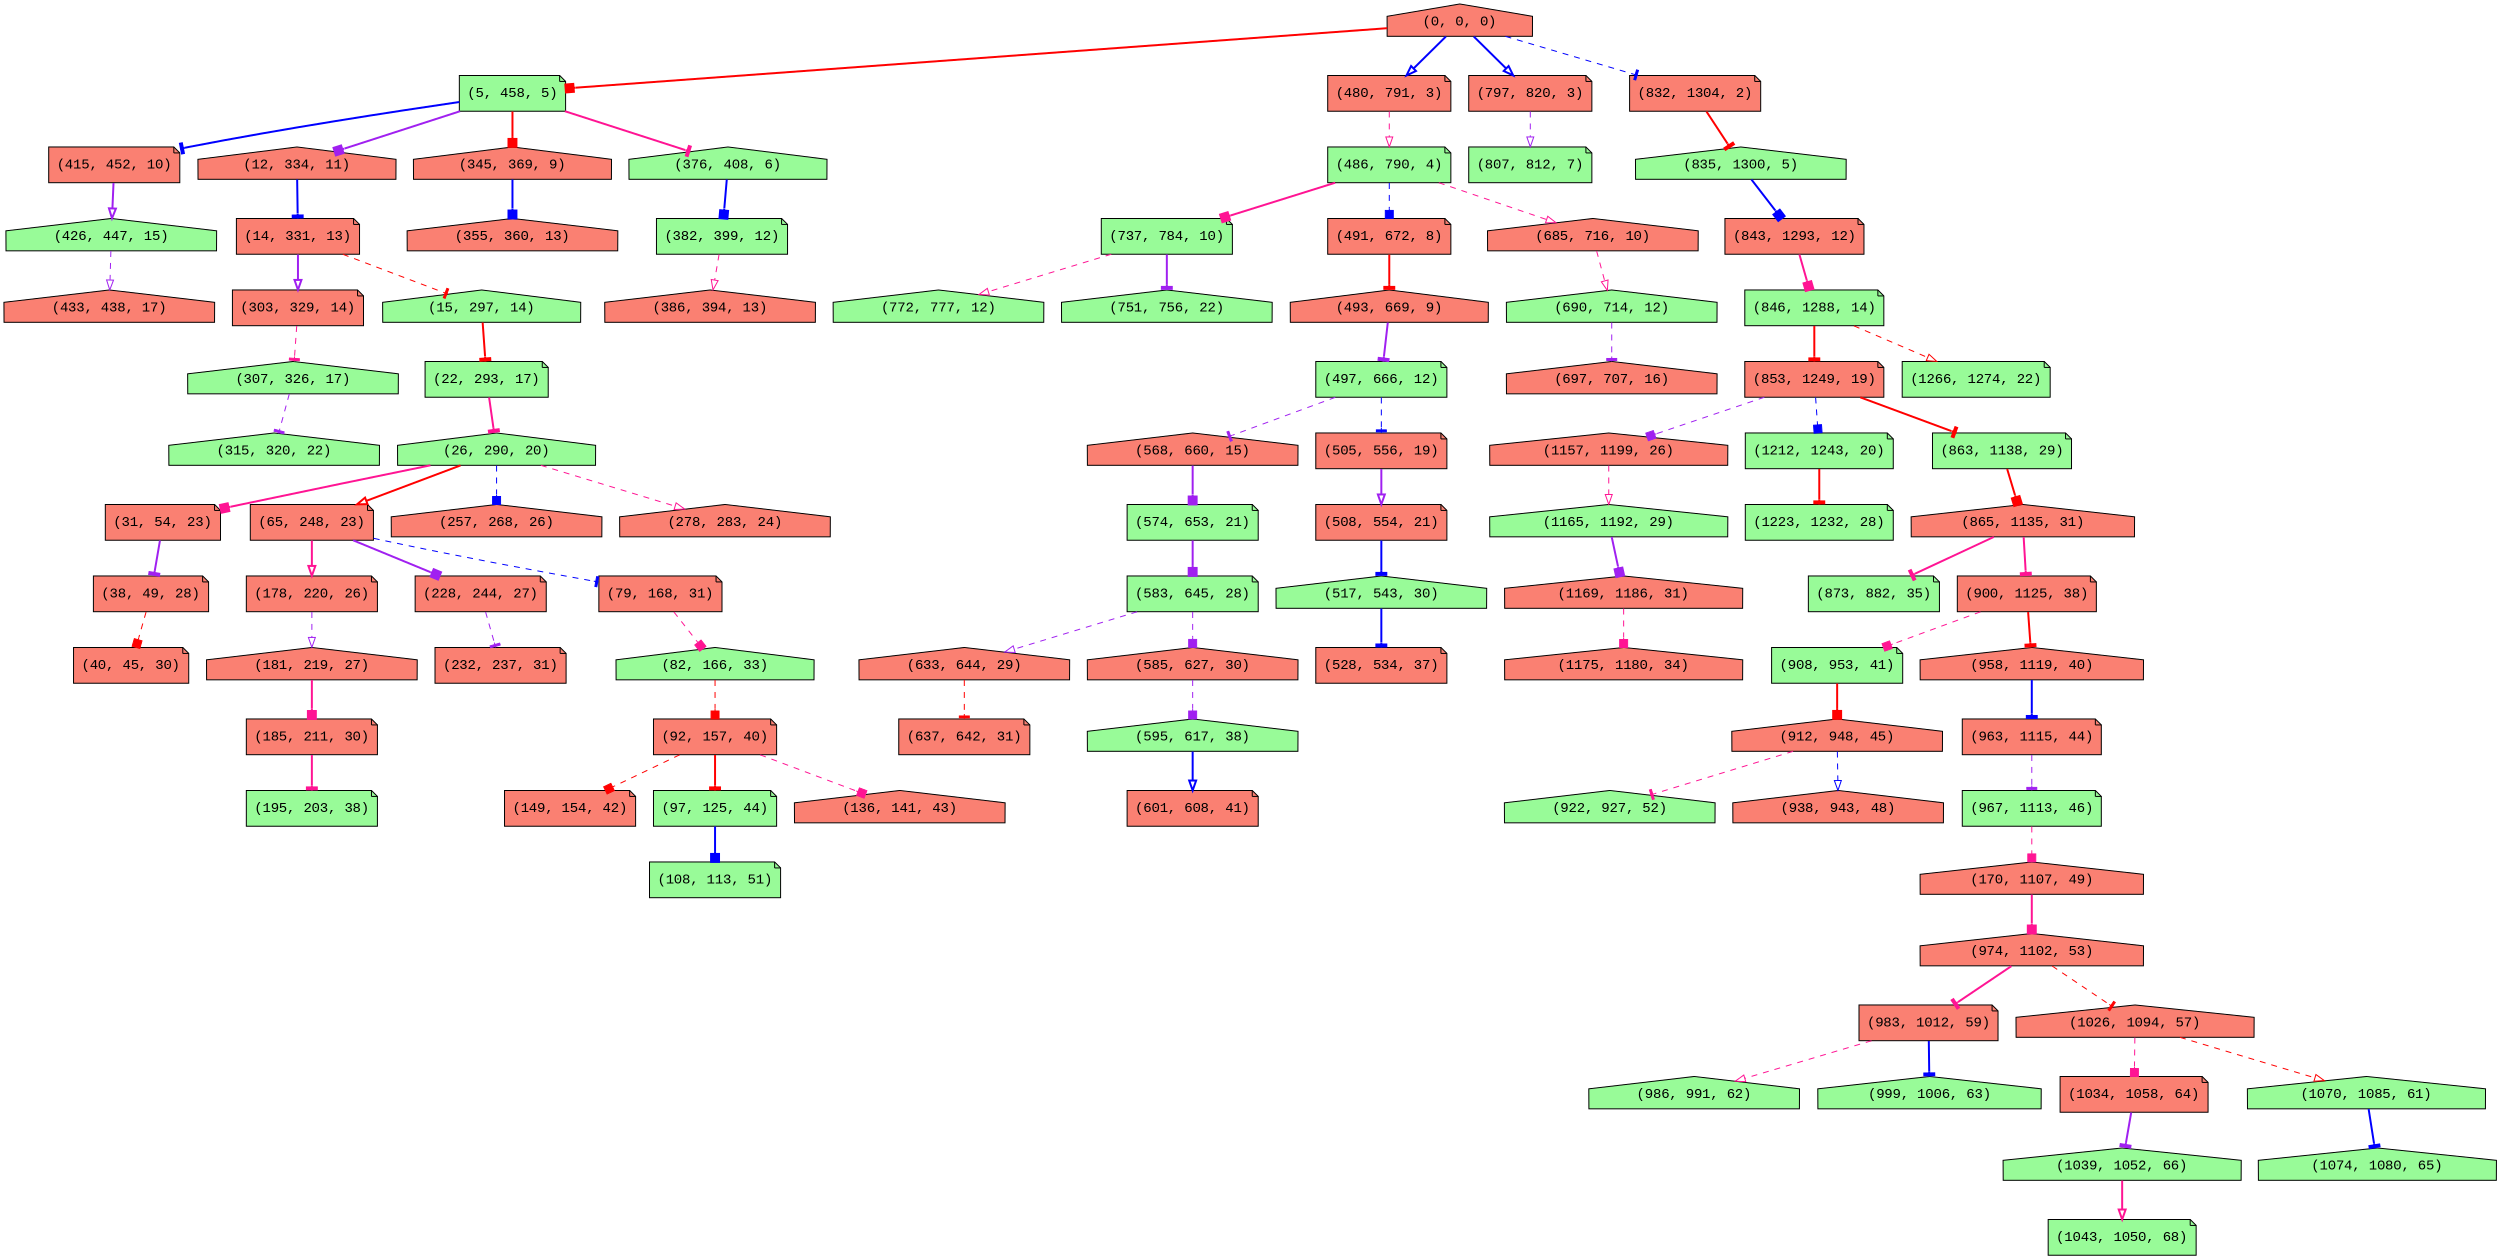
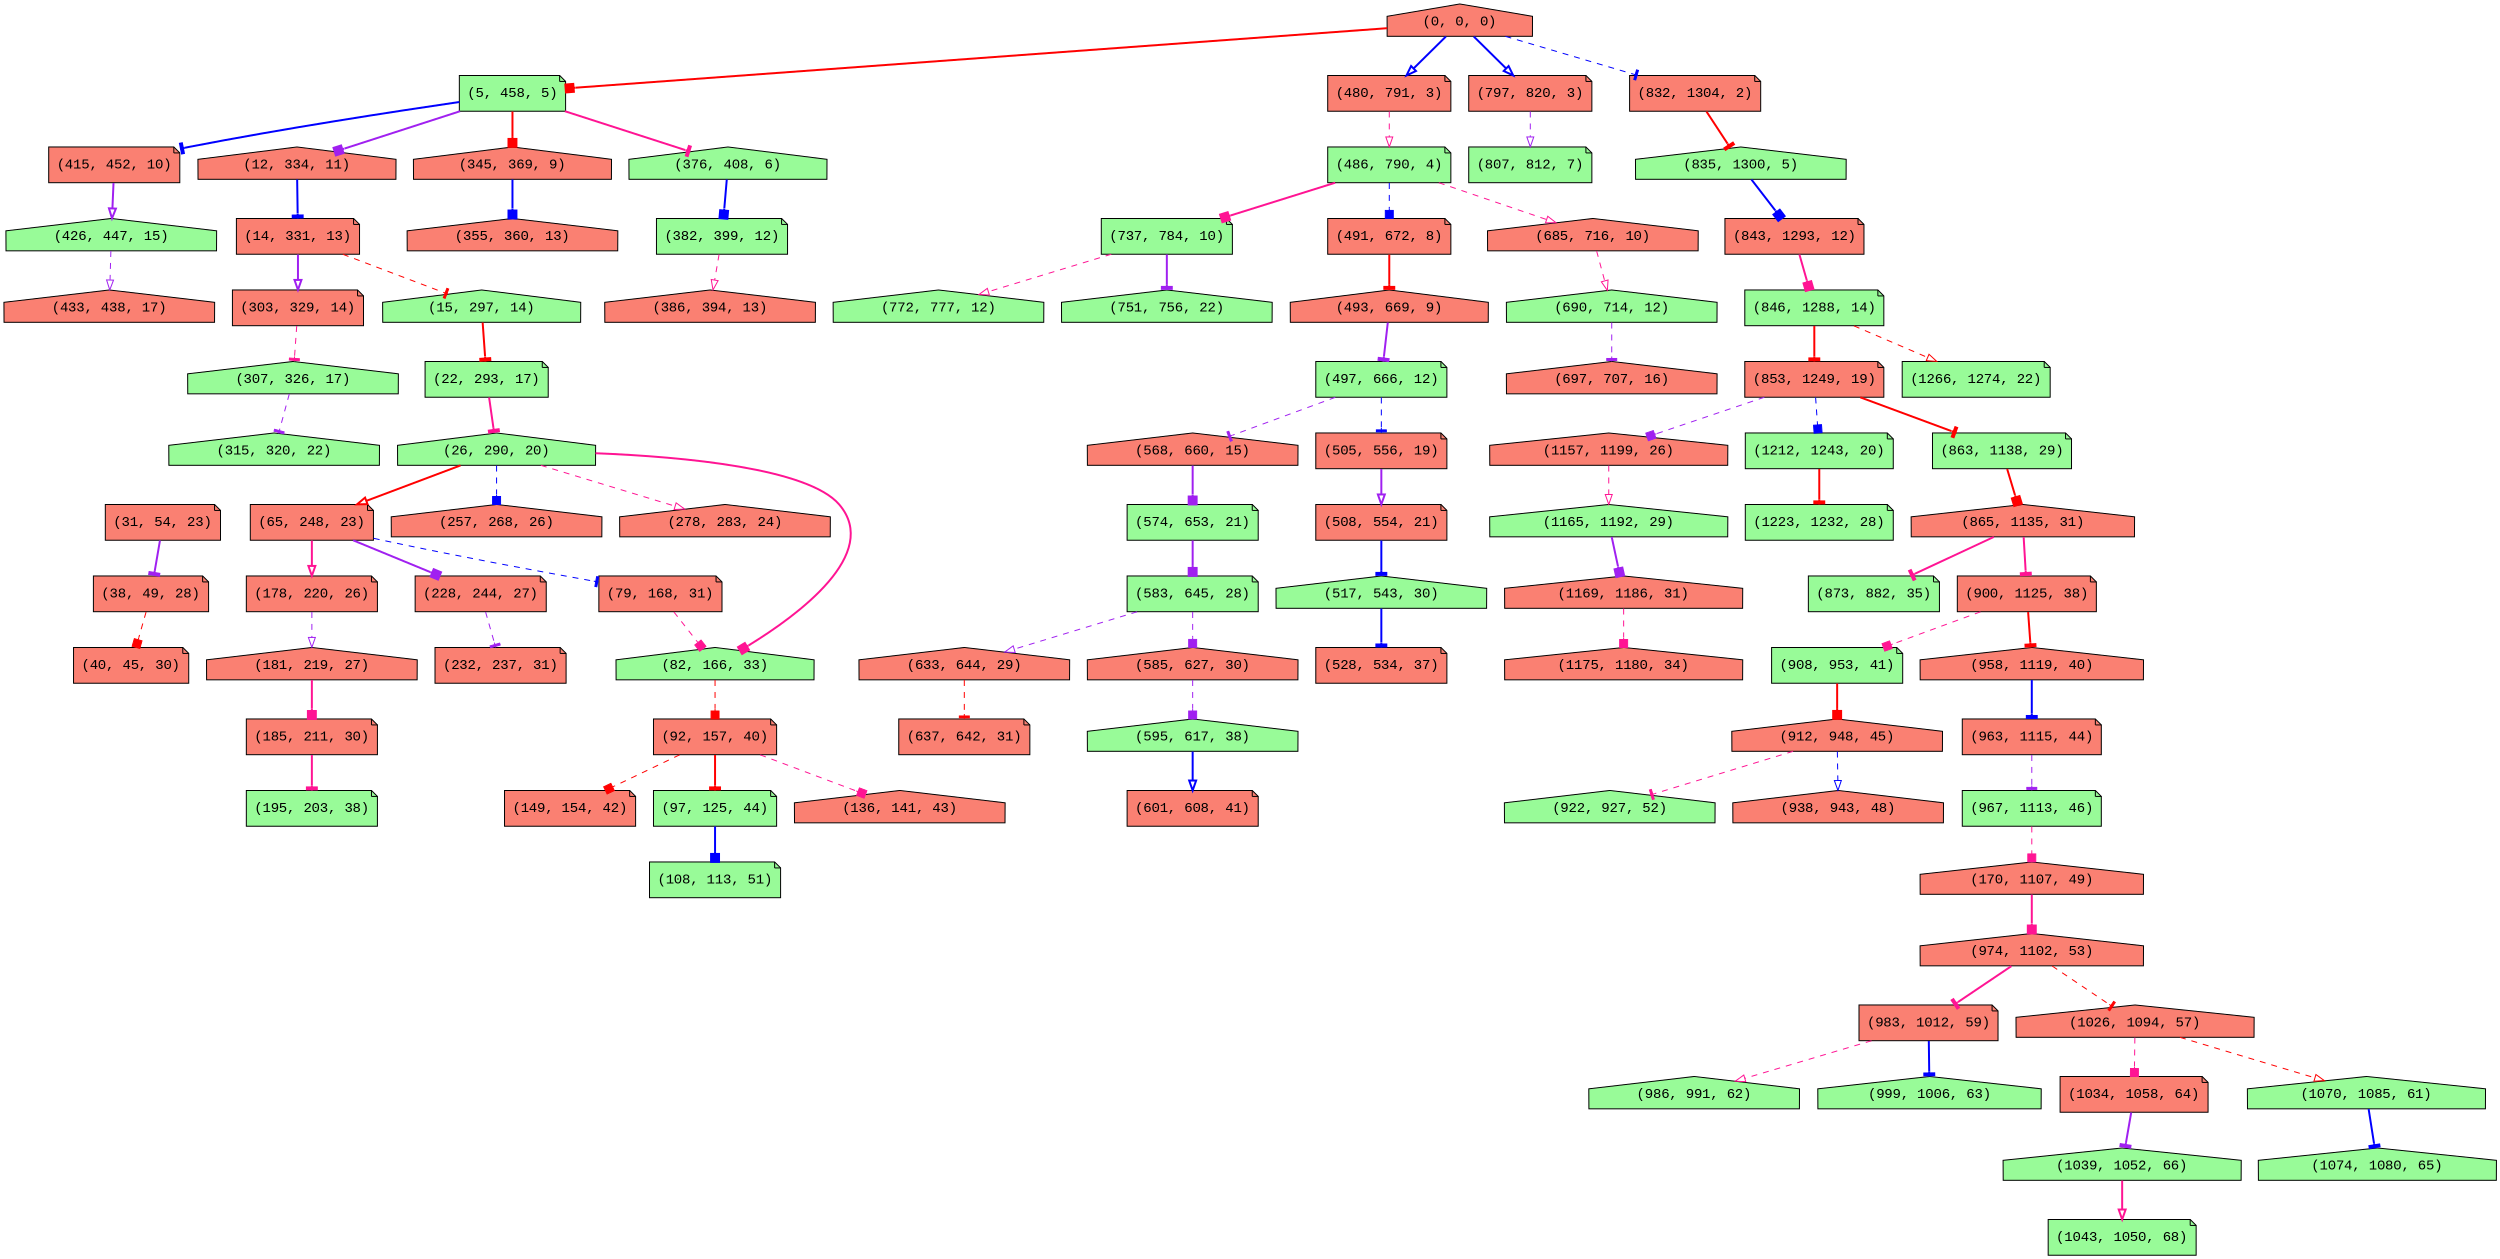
edge "(26, 290, 20)" -> "(31, 54, 23)": now "(26, 290, 20)" -> "(82, 166, 33)"
